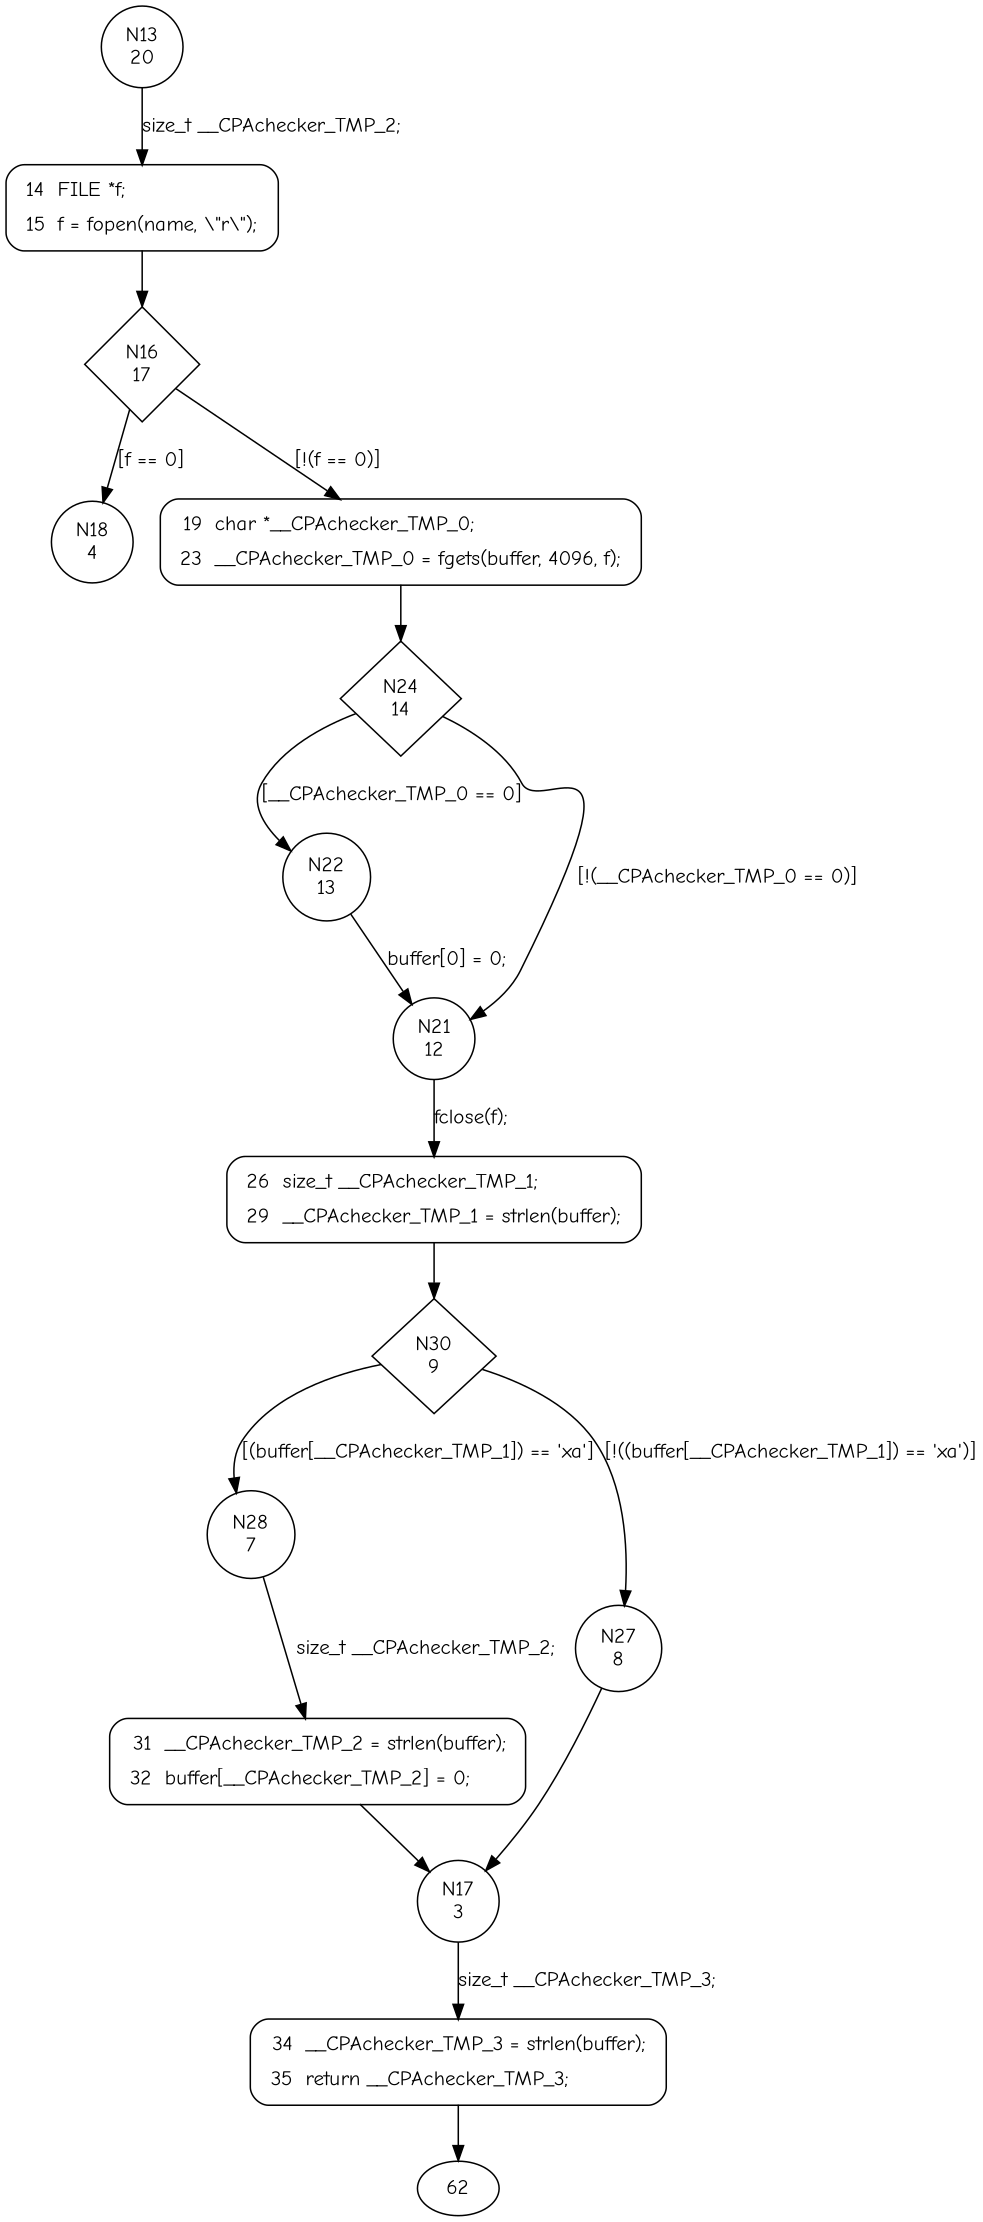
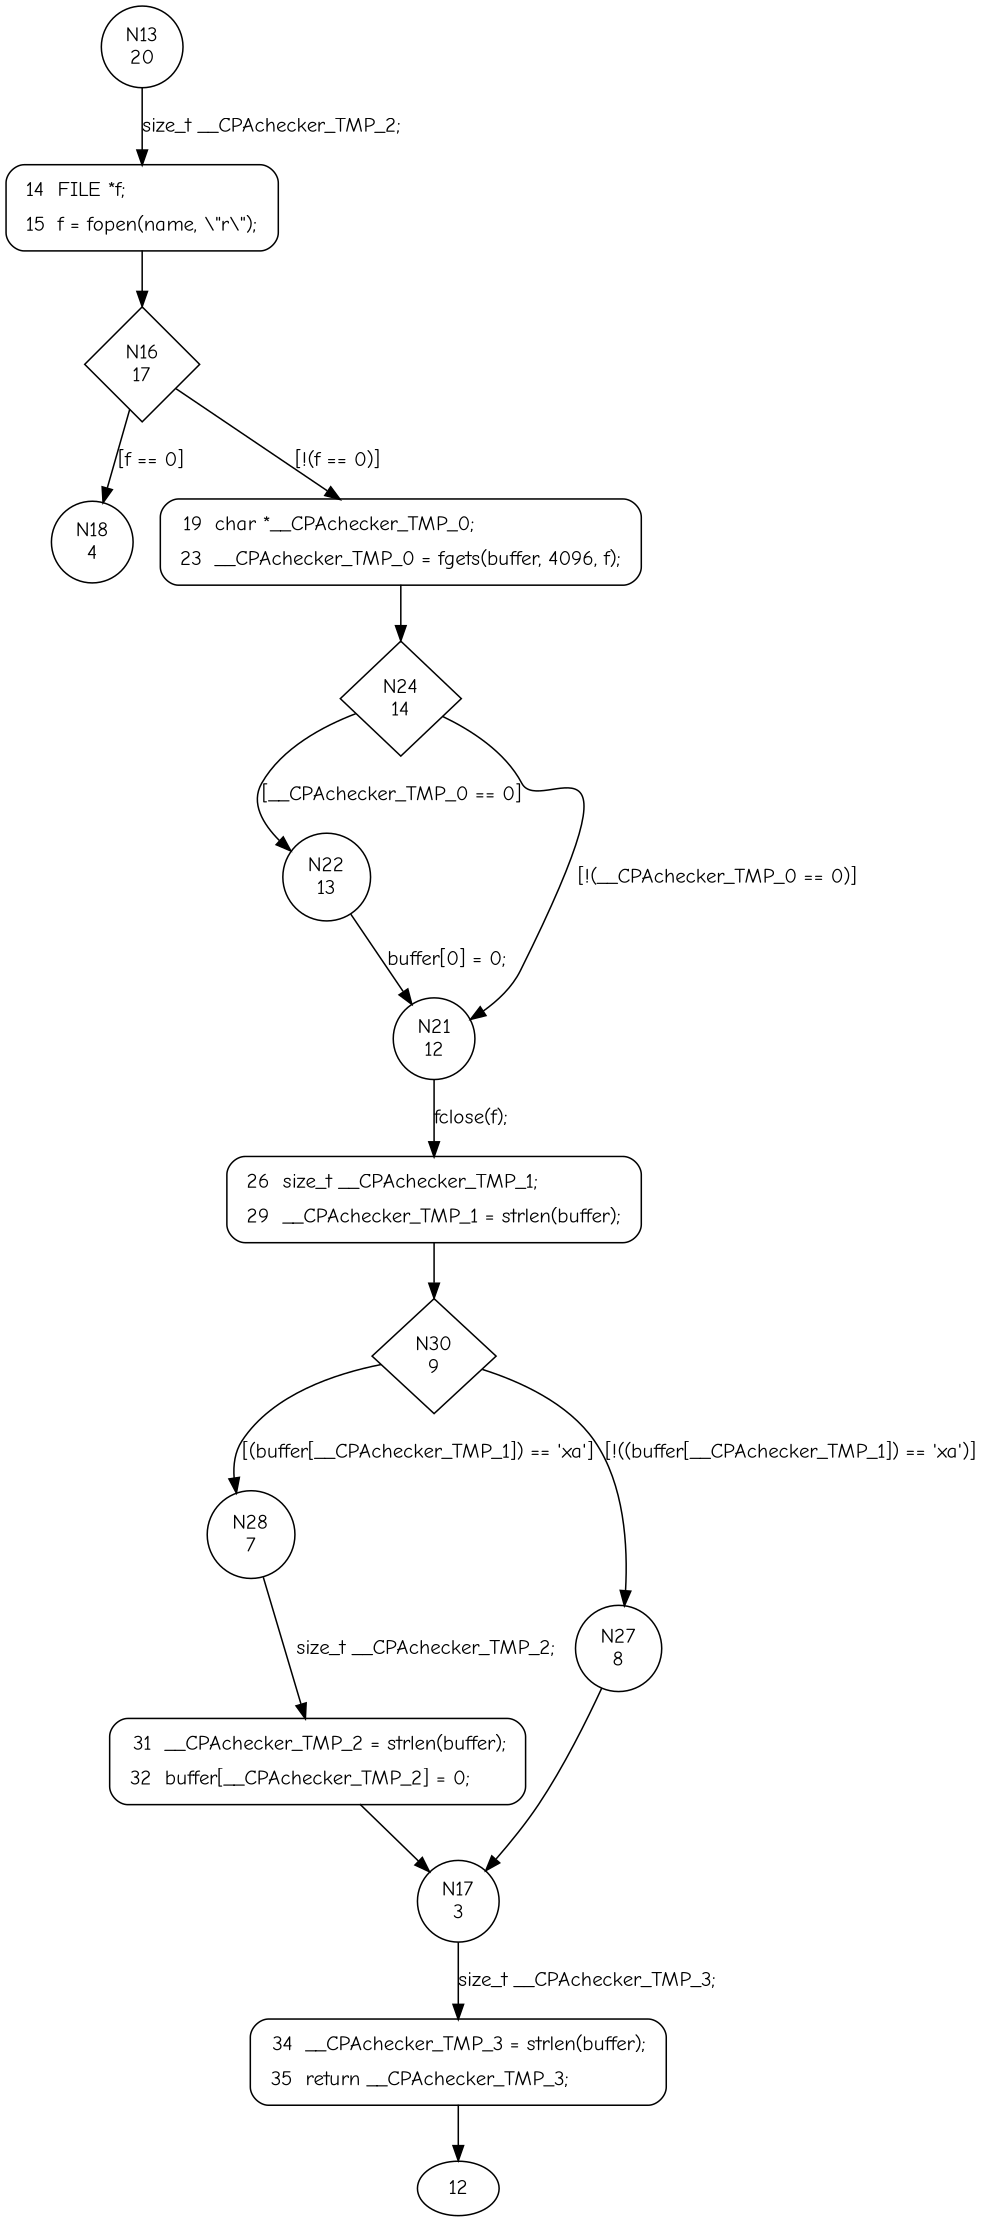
node "62": label "62" -> "12"
